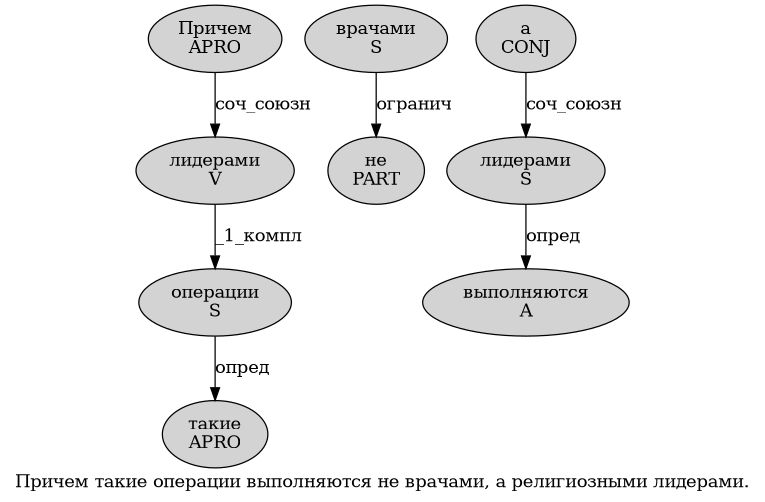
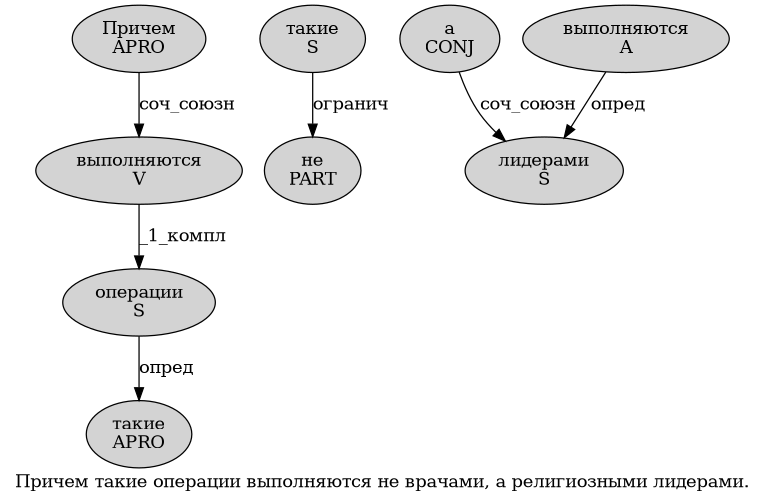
node "врачами S": label "врачами S" -> "такие S"
node "лидерами V": label "лидерами V" -> "выполняются V"
edge "лидерами S" -> "выполняются A": reversed
